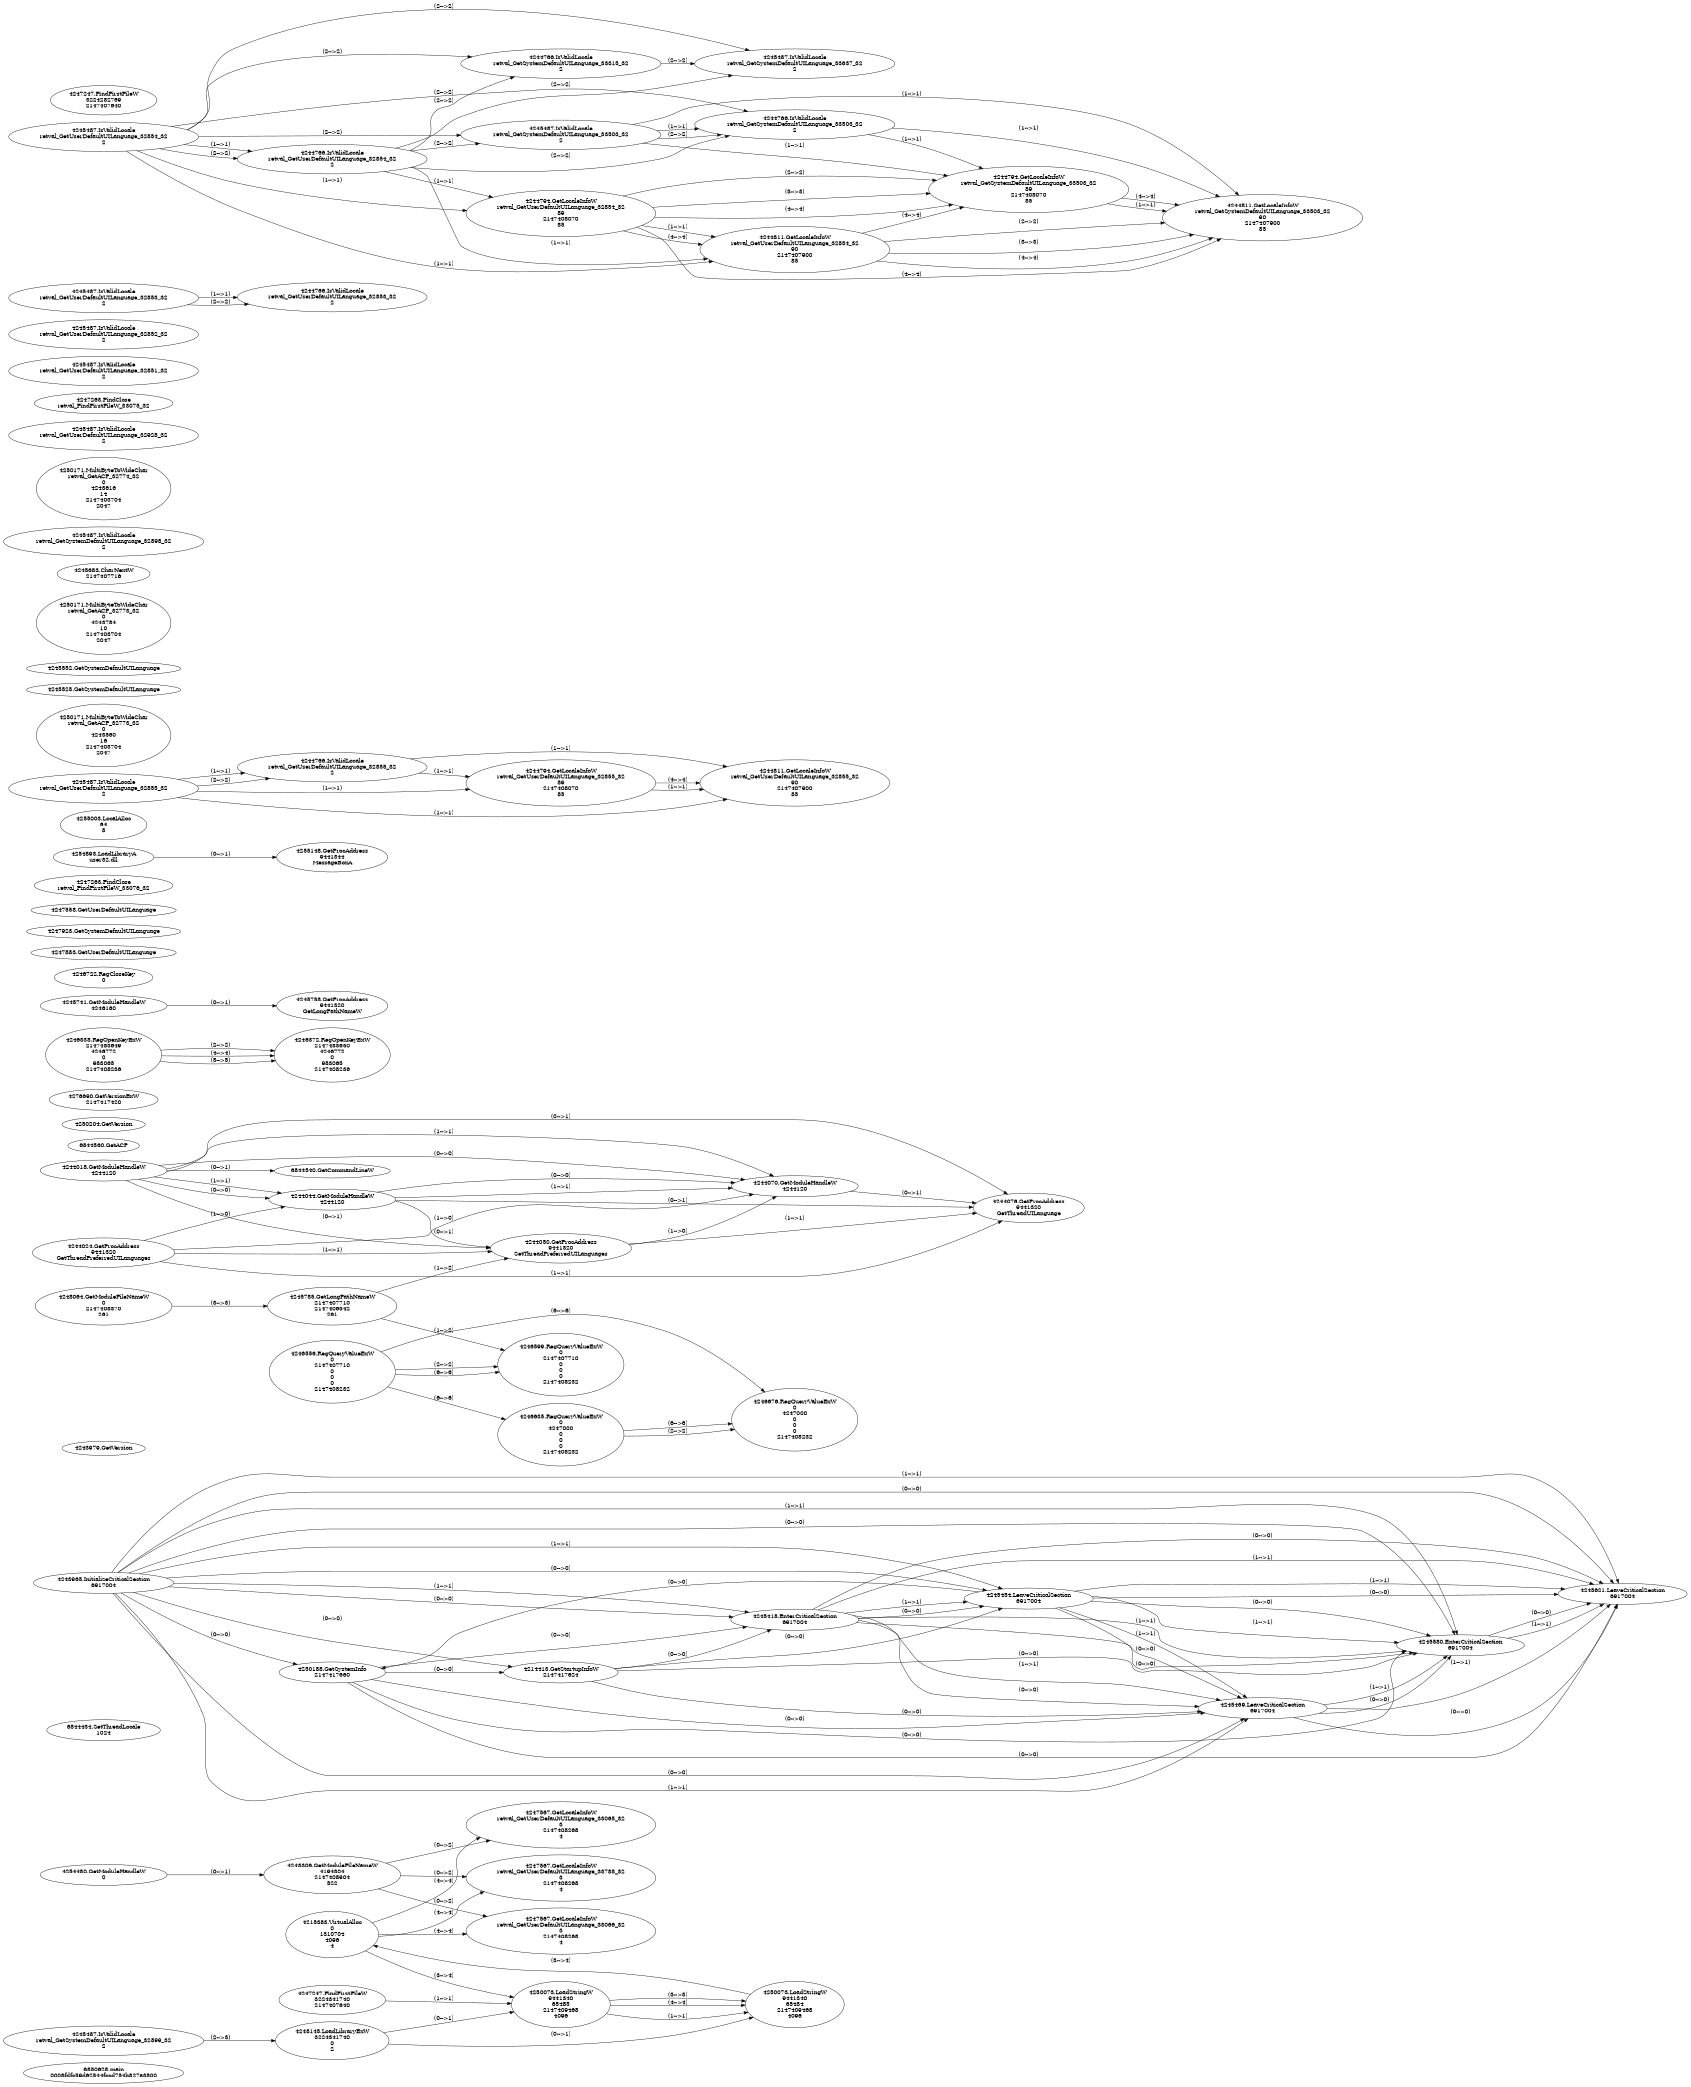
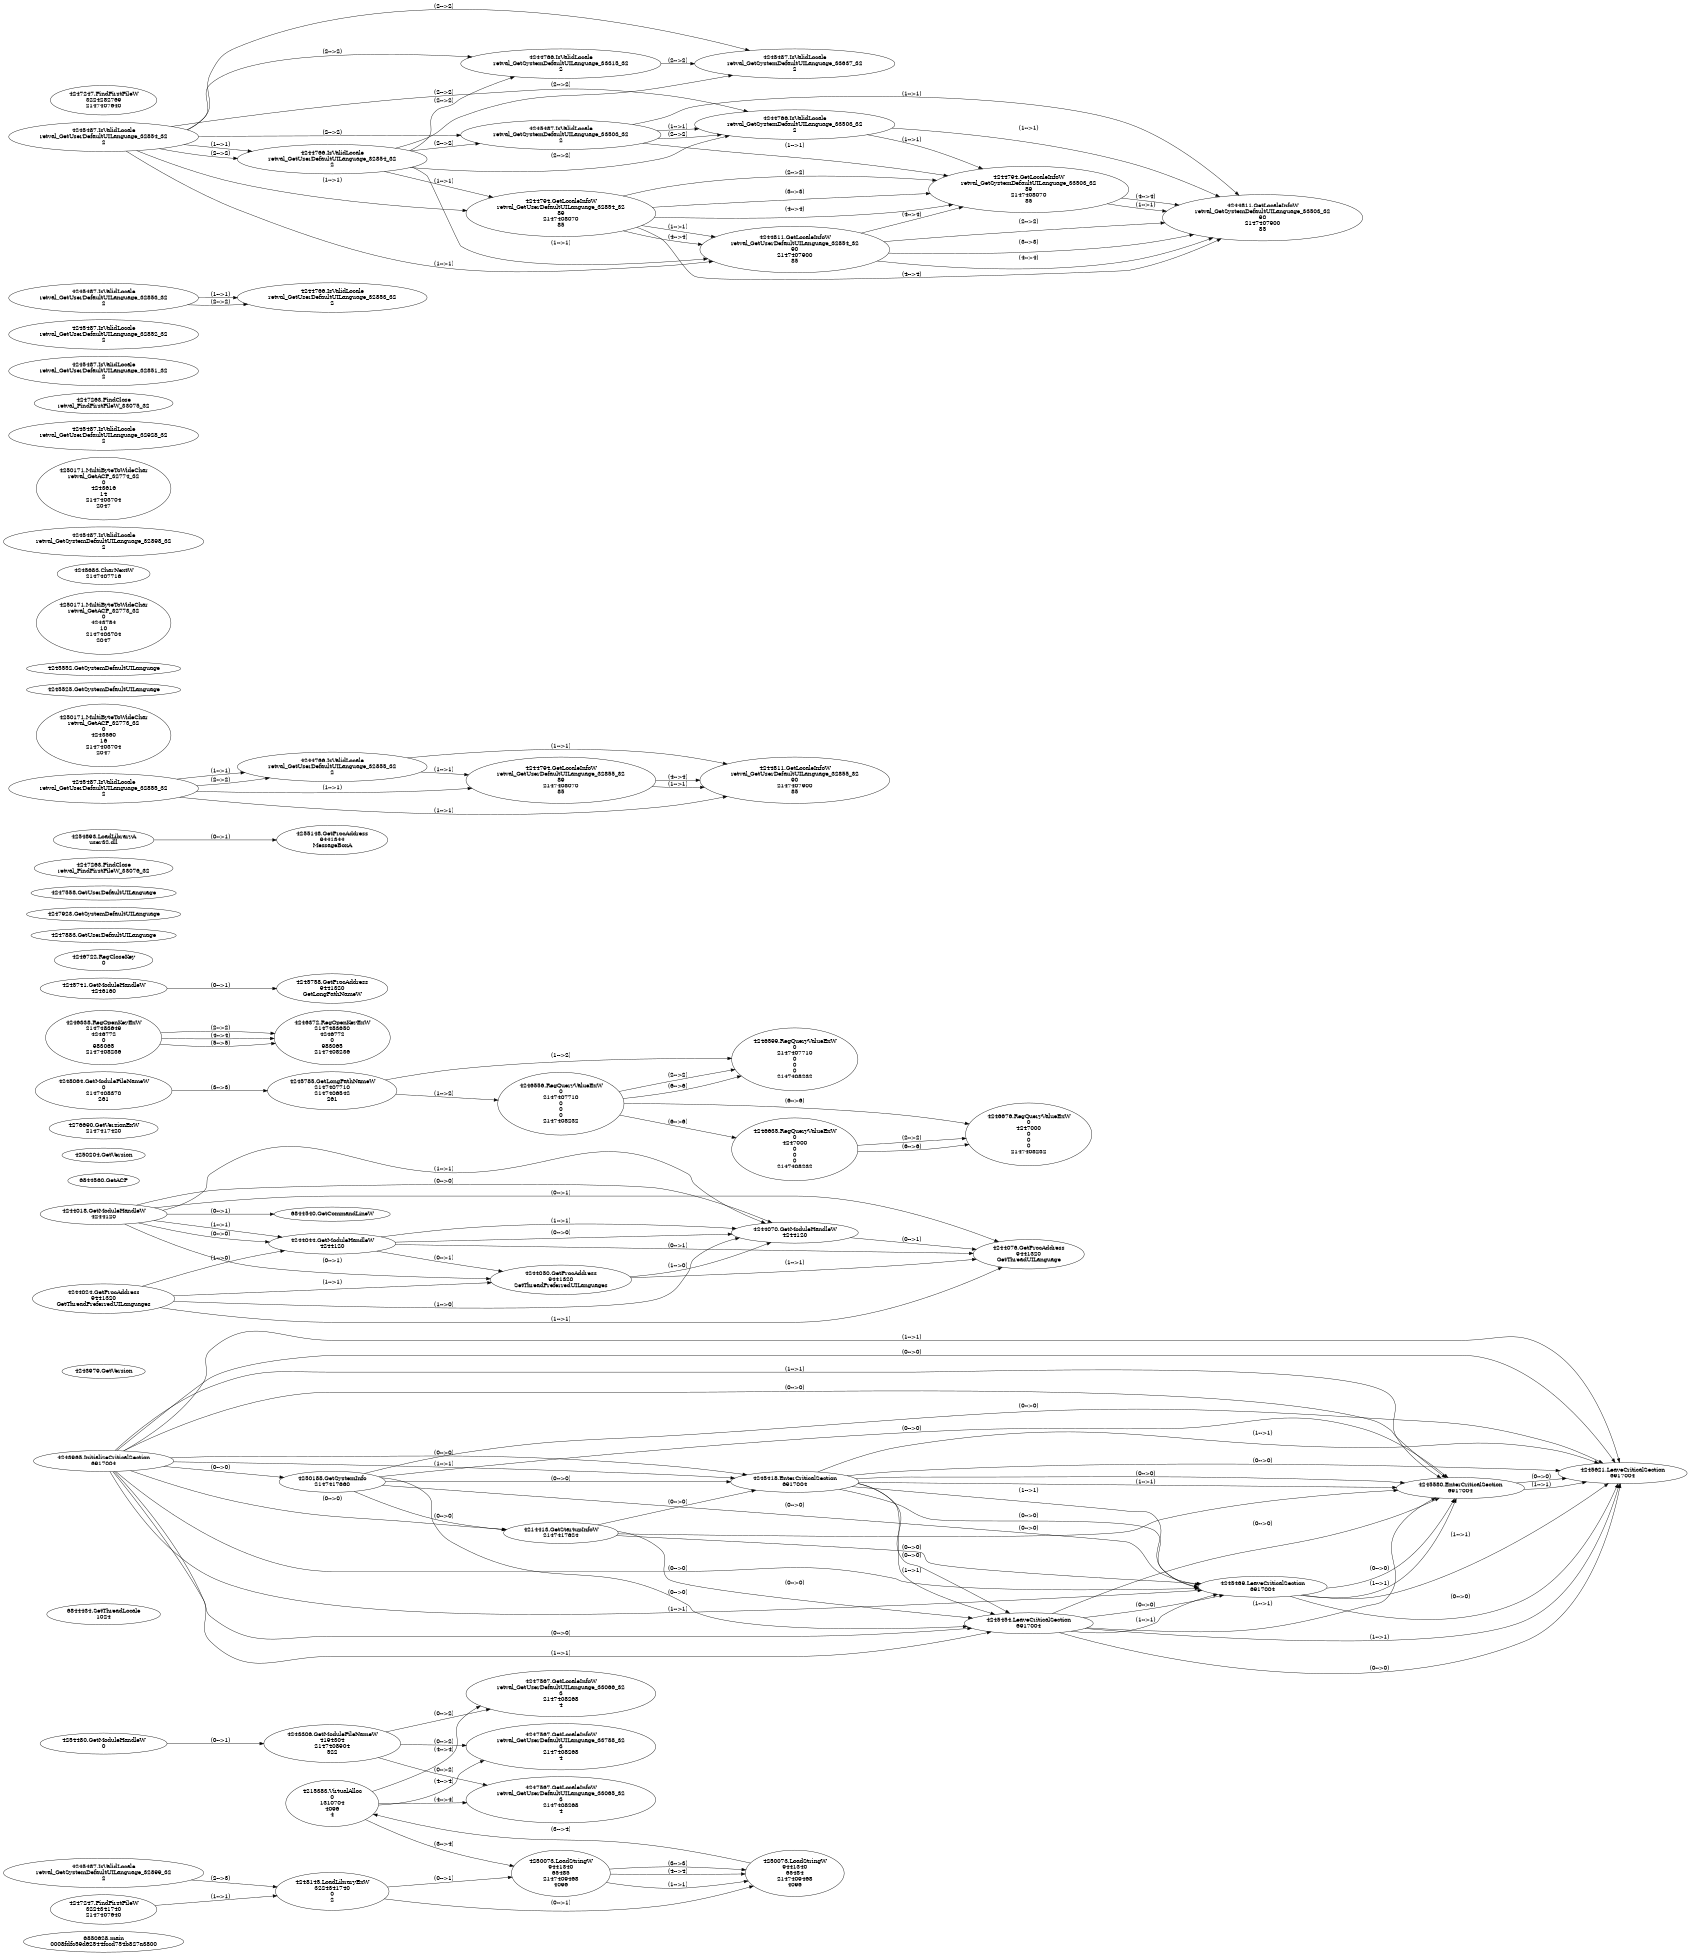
node "4255003.LocalAlloc 64 8": removed
edge "4245785.GetLongPathNameW 2147407710 2147406542 261" -> "4244050.GetProcAddress 9441320 SetThreadPreferredUILanguages": now "4245785.GetLongPathNameW 2147407710 2147406542 261" -> "4246556.RegQueryValueExW 0 2147407710 0 0 0 2147408232"
edge "4245454.LeaveCriticalSection 6917004" -> "4250188.GetSystemInfo 2147417660": reversed
edge "4247247.FindFirstFileW 3224341740 2147407640" -> "4250073.LoadStringW 9441340 65485 2147409468 4096": now "4247247.FindFirstFileW 3224341740 2147407640" -> "4248145.LoadLibraryExW 3224341740 0 2"
